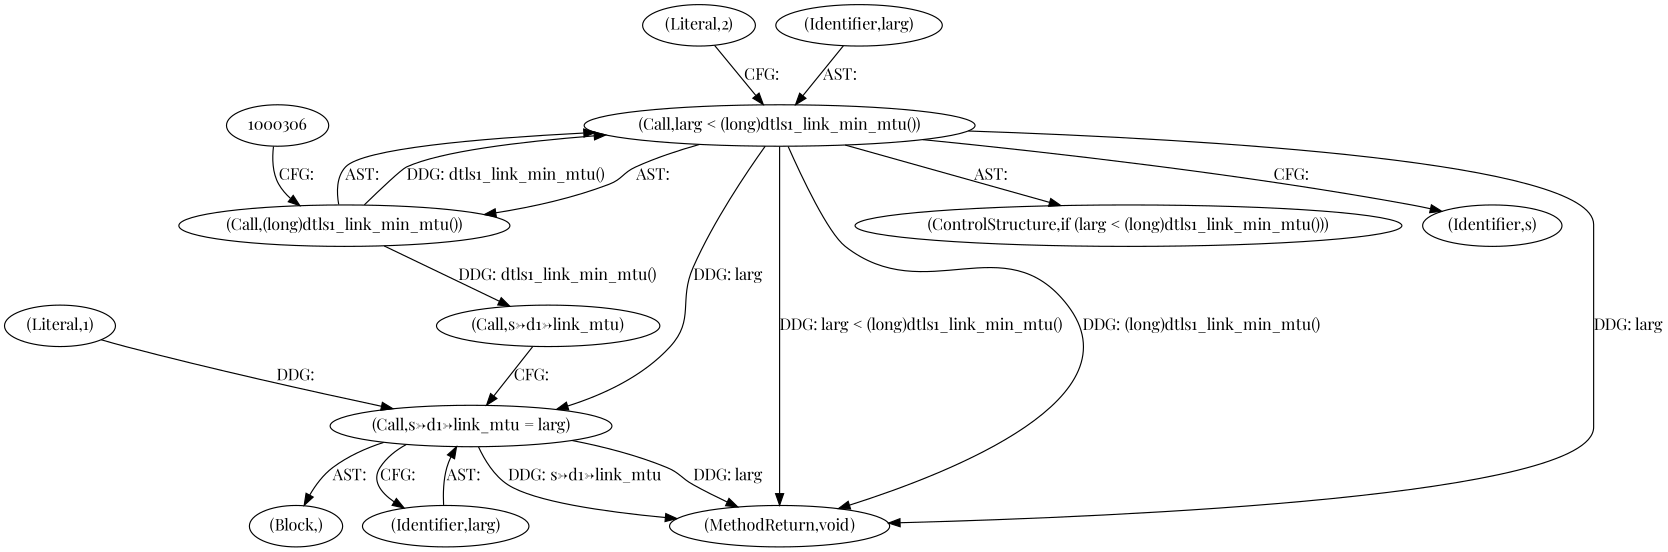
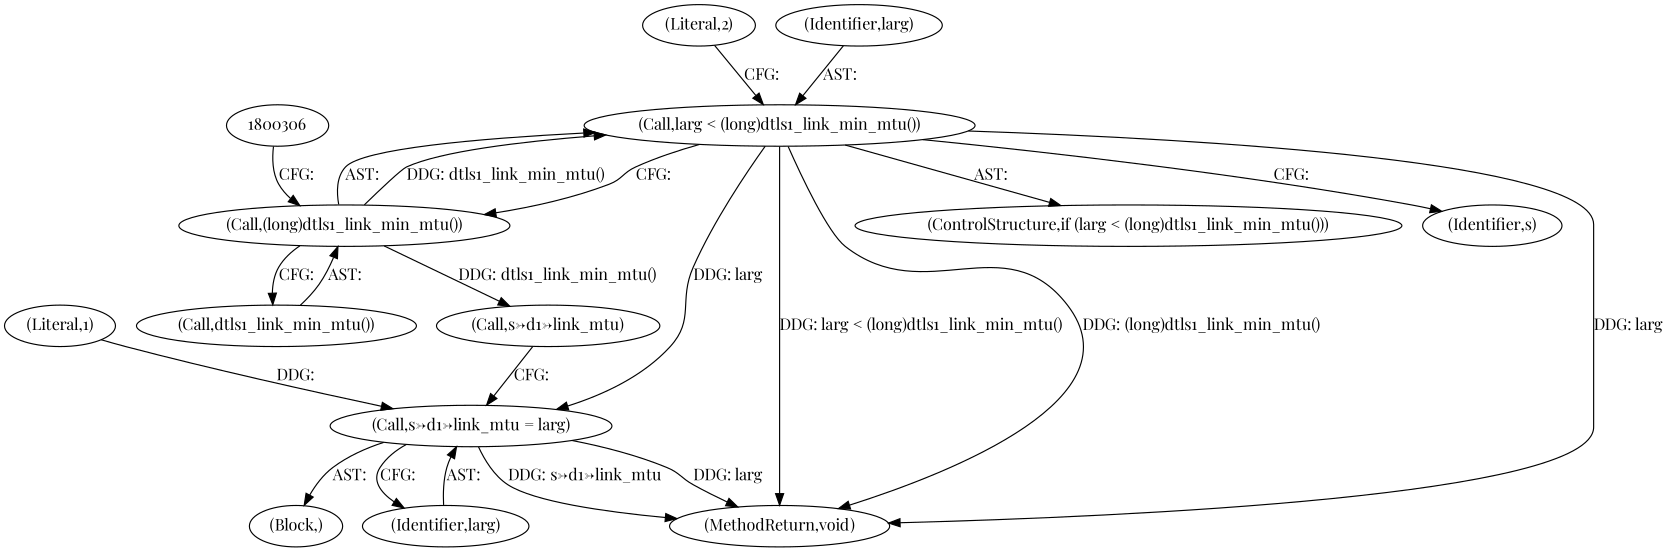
node "1000306": label "1000306" -> "1800306"
edge "(Call,larg < (long)dtls1_link_min_mtu())" -> "(Call,(long)dtls1_link_min_mtu())": label "AST: " -> "CFG: "
node "(Call,dtls1_link_min_mtu())": added
